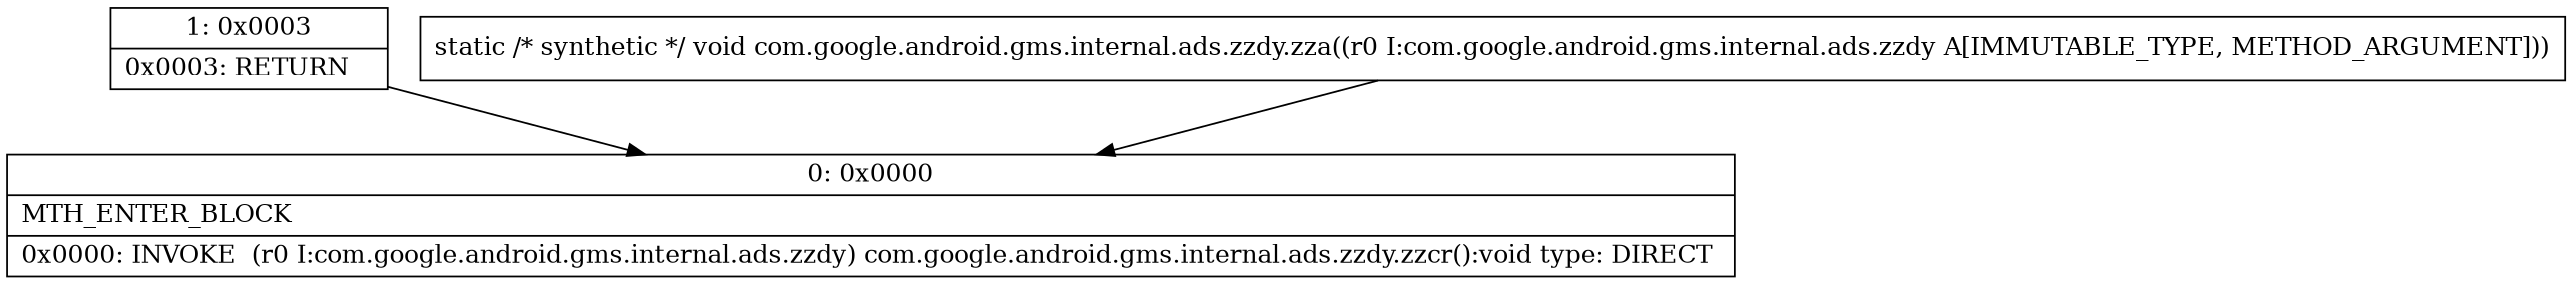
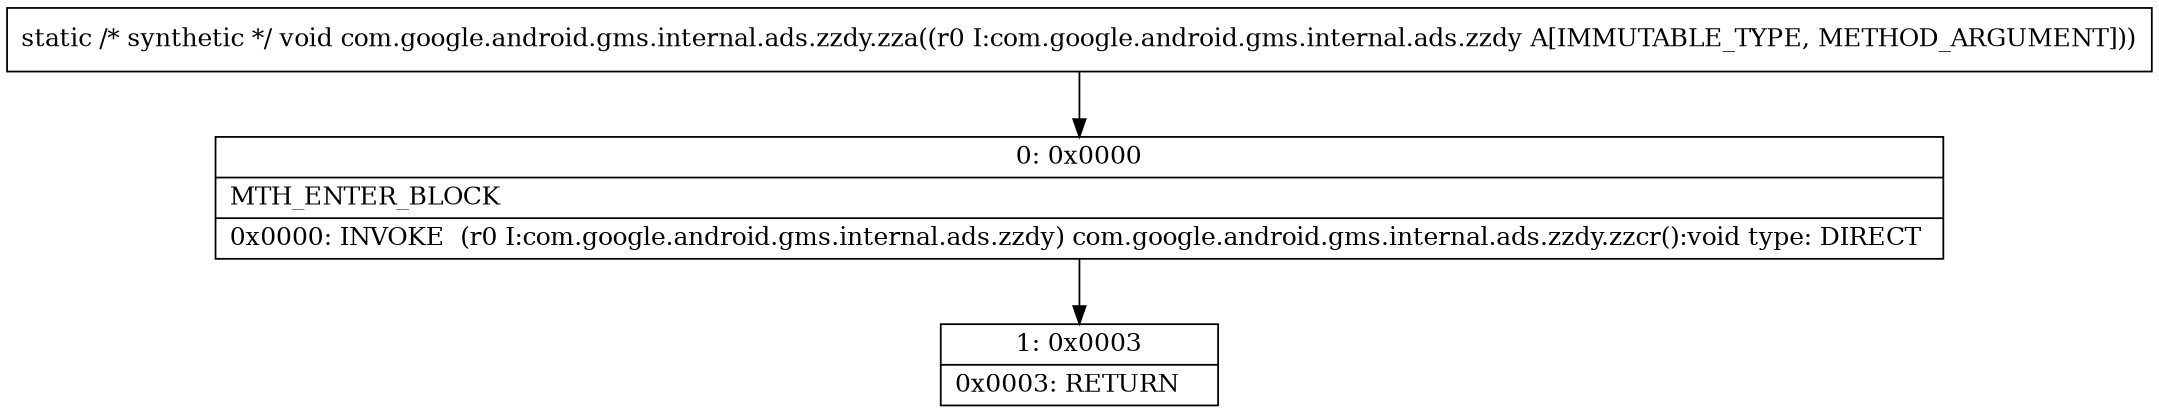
edge "1: 0x0003" -> "0: 0x0000": reversed
